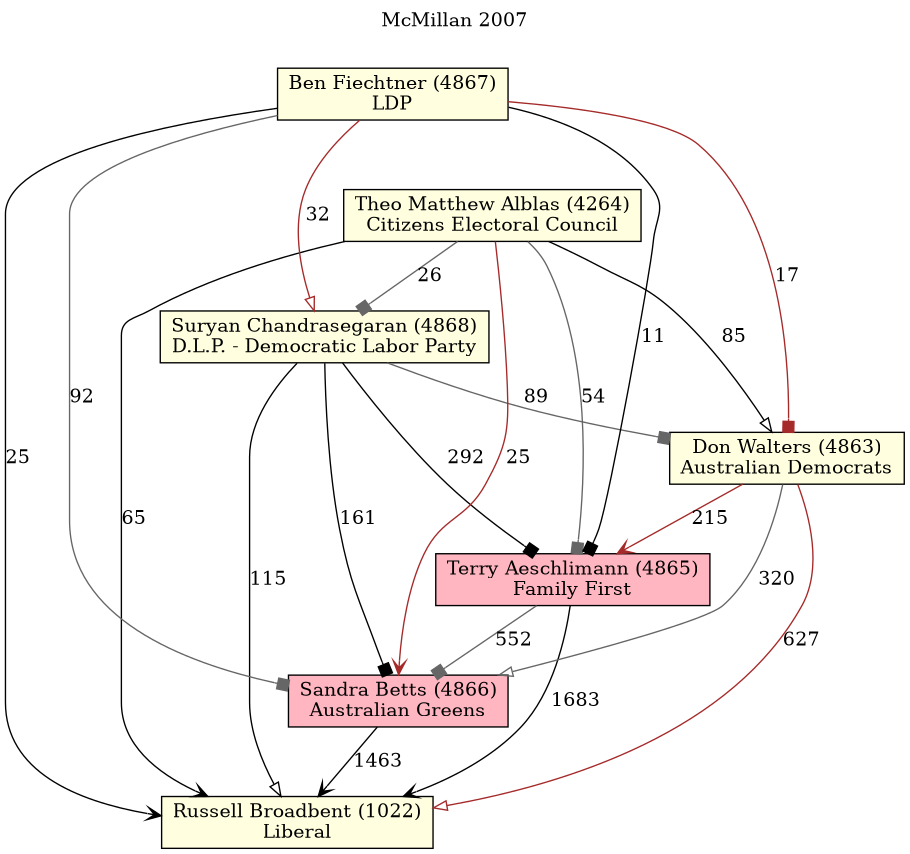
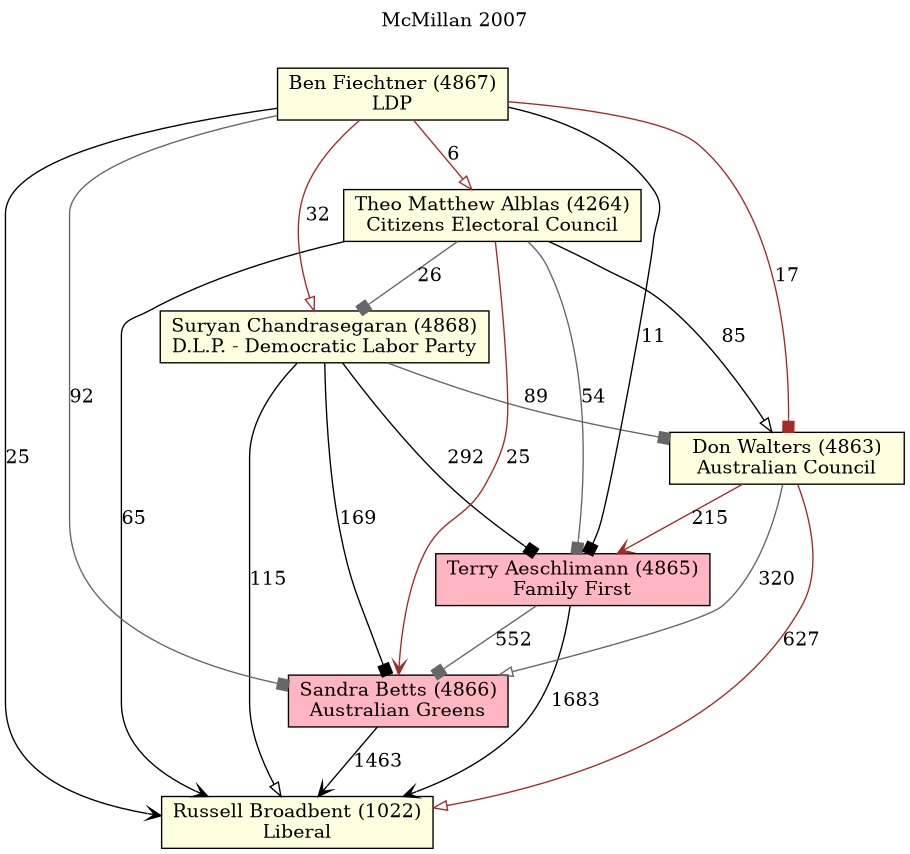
edge "Ben Fiechtner (4867) LDP" -> "Theo Matthew Alblas (4264) Citizens Electoral Council": added, label "6"
node "Don Walters (4863) Australian Democrats": label "Don Walters (4863) Australian Democrats" -> "Don Walters (4863) Australian Council"
edge "Suryan Chandrasegaran (4868) D.L.P. - Democratic Labor Party" -> "Sandra Betts (4866) Australian Greens": label "161" -> "169"
